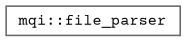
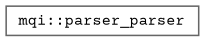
node "mqi::file_parser": label "mqi::file_parser" -> "mqi::parser_parser"
